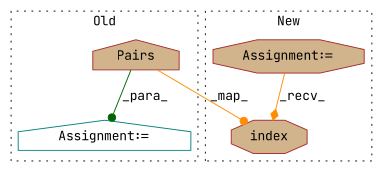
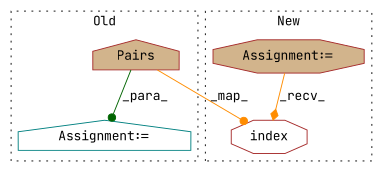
node "index": fillcolor tan -> white
